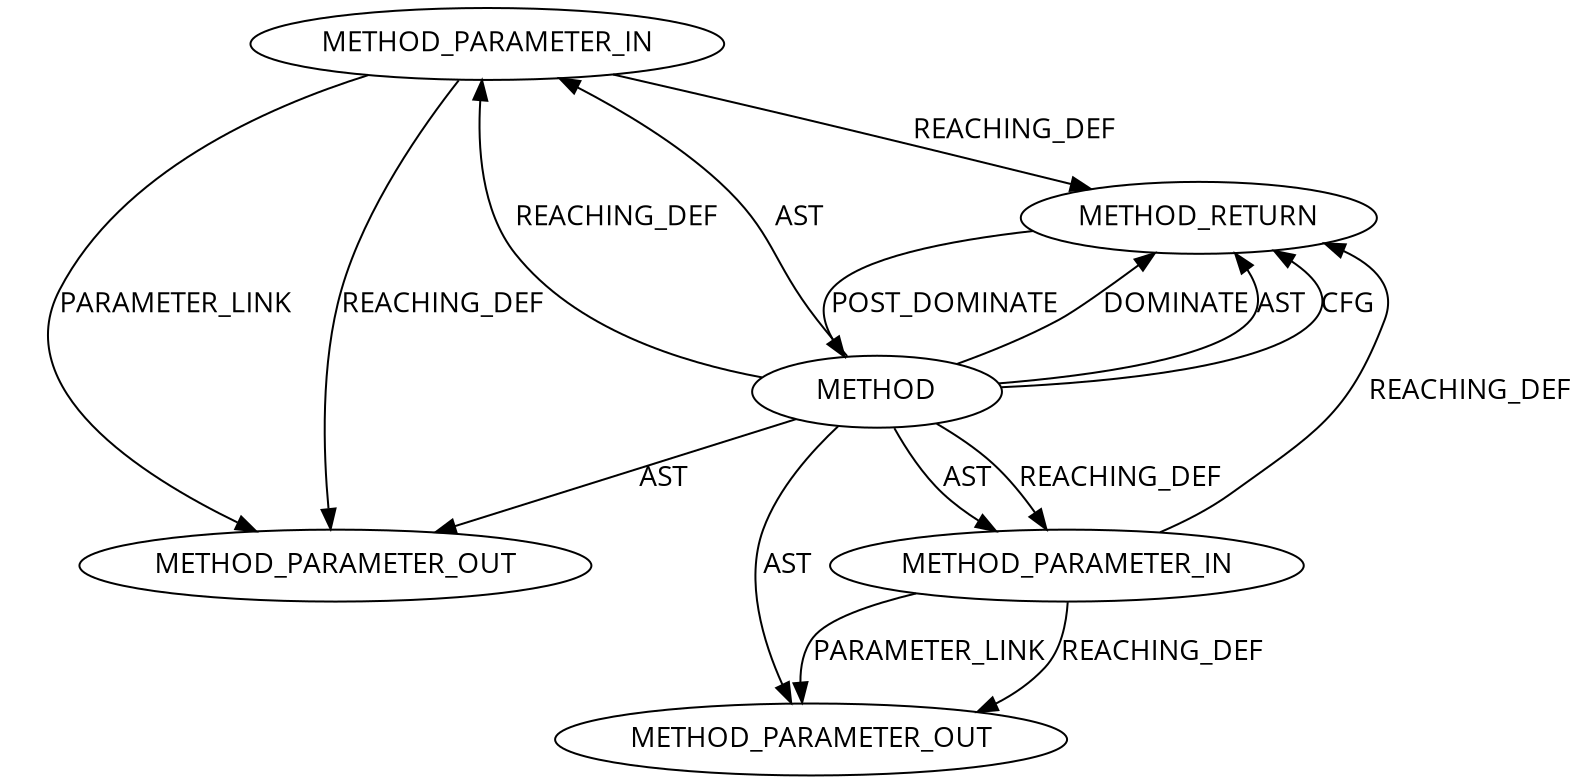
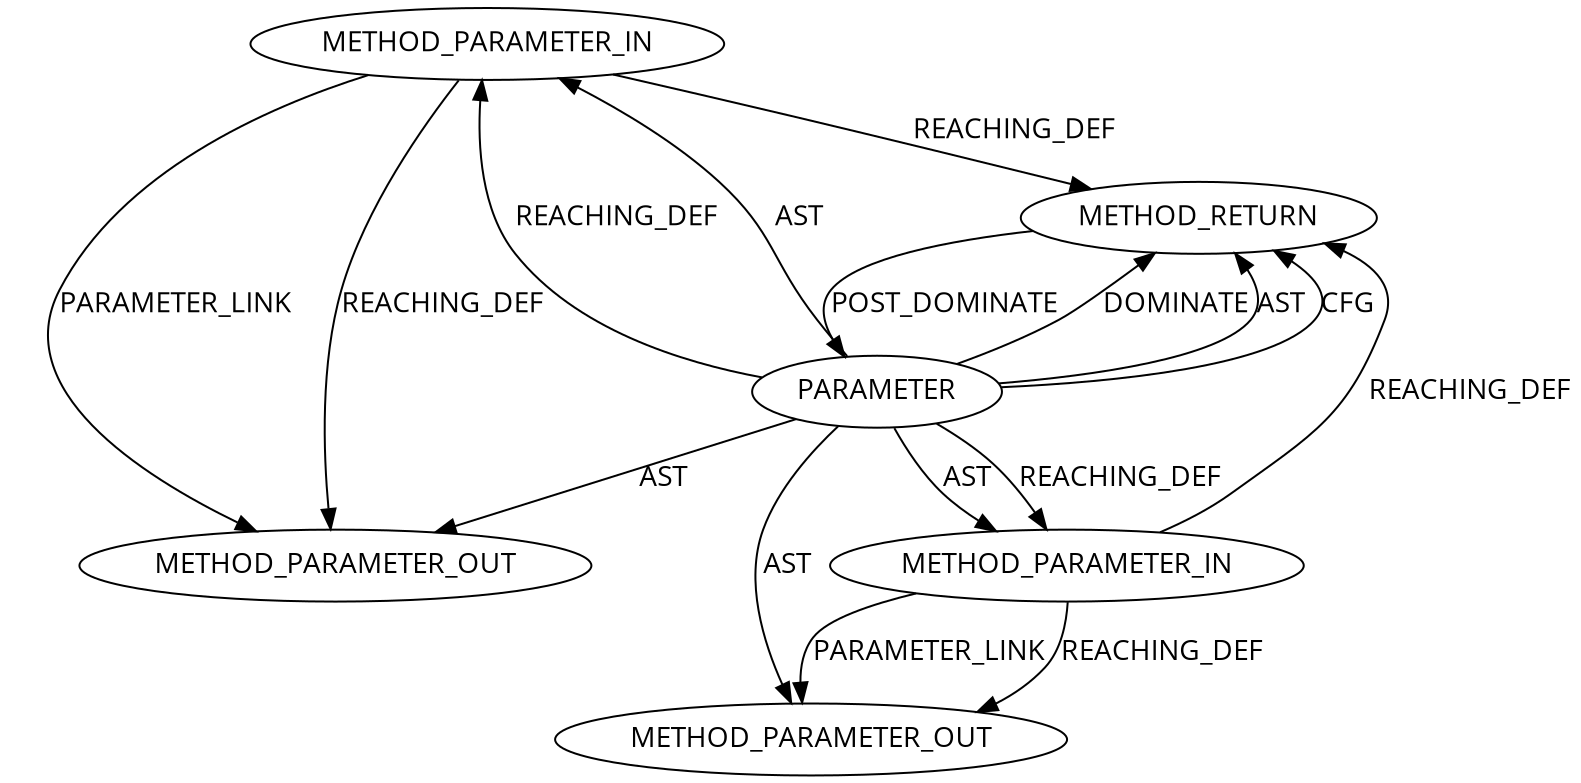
node "METHOD": label "METHOD" -> "PARAMETER"
